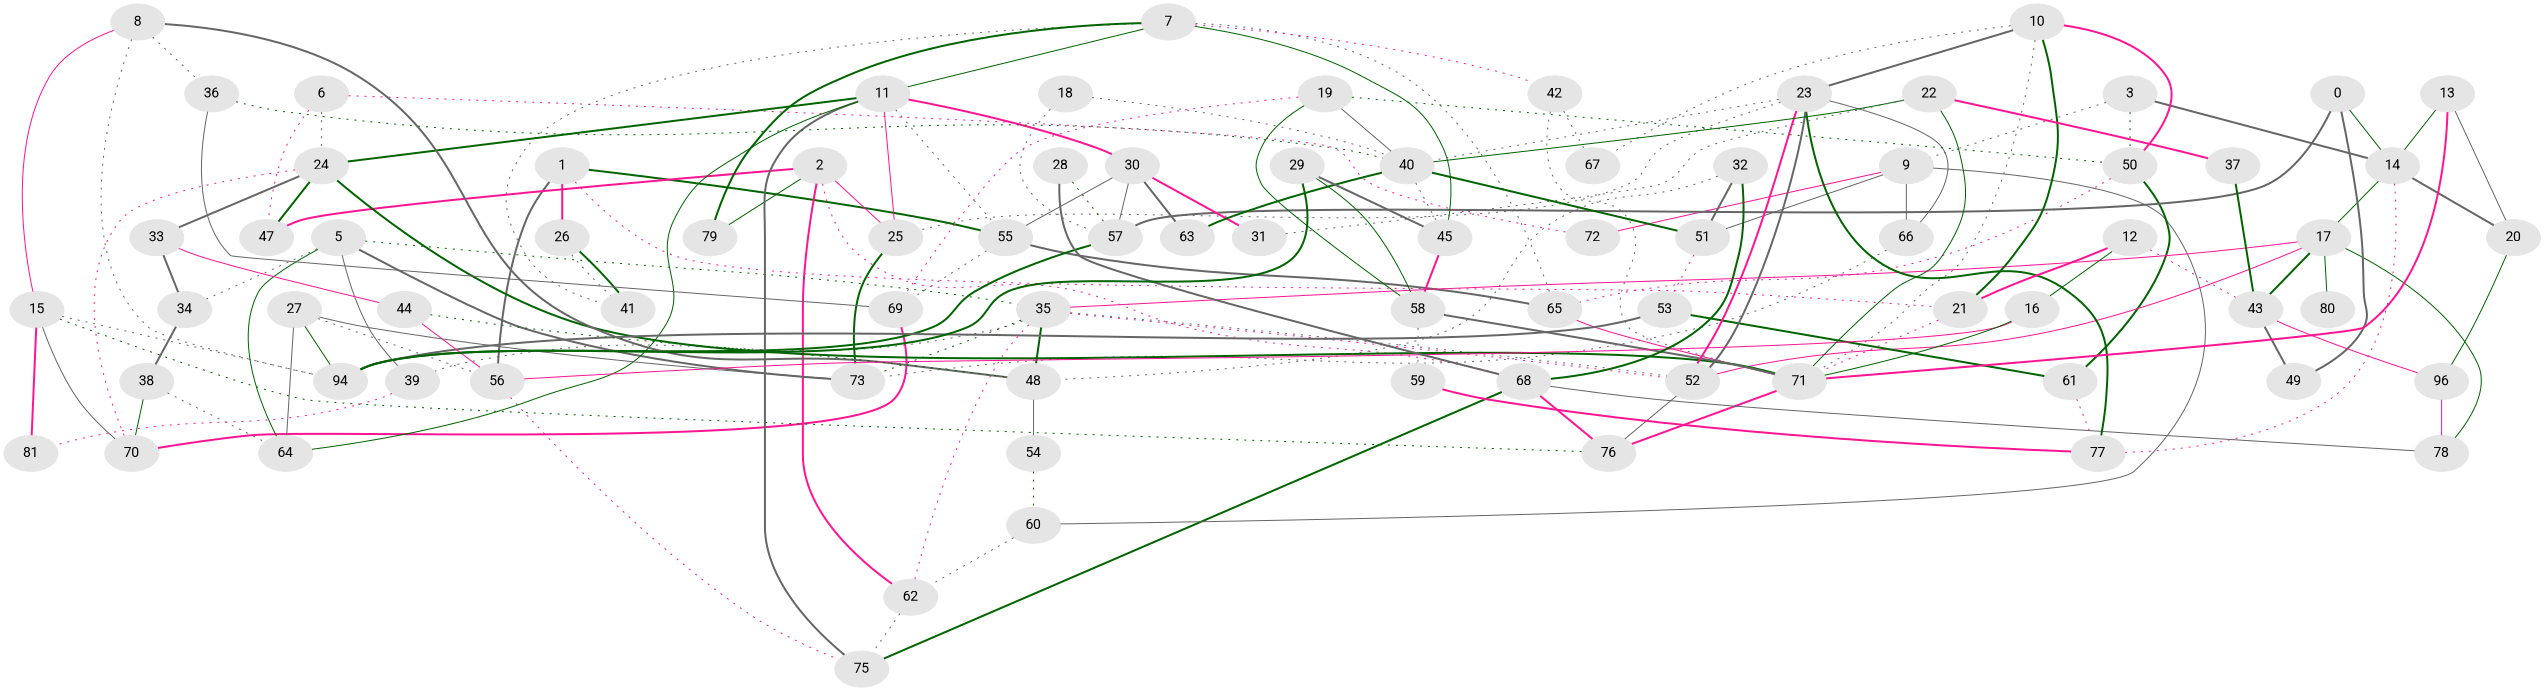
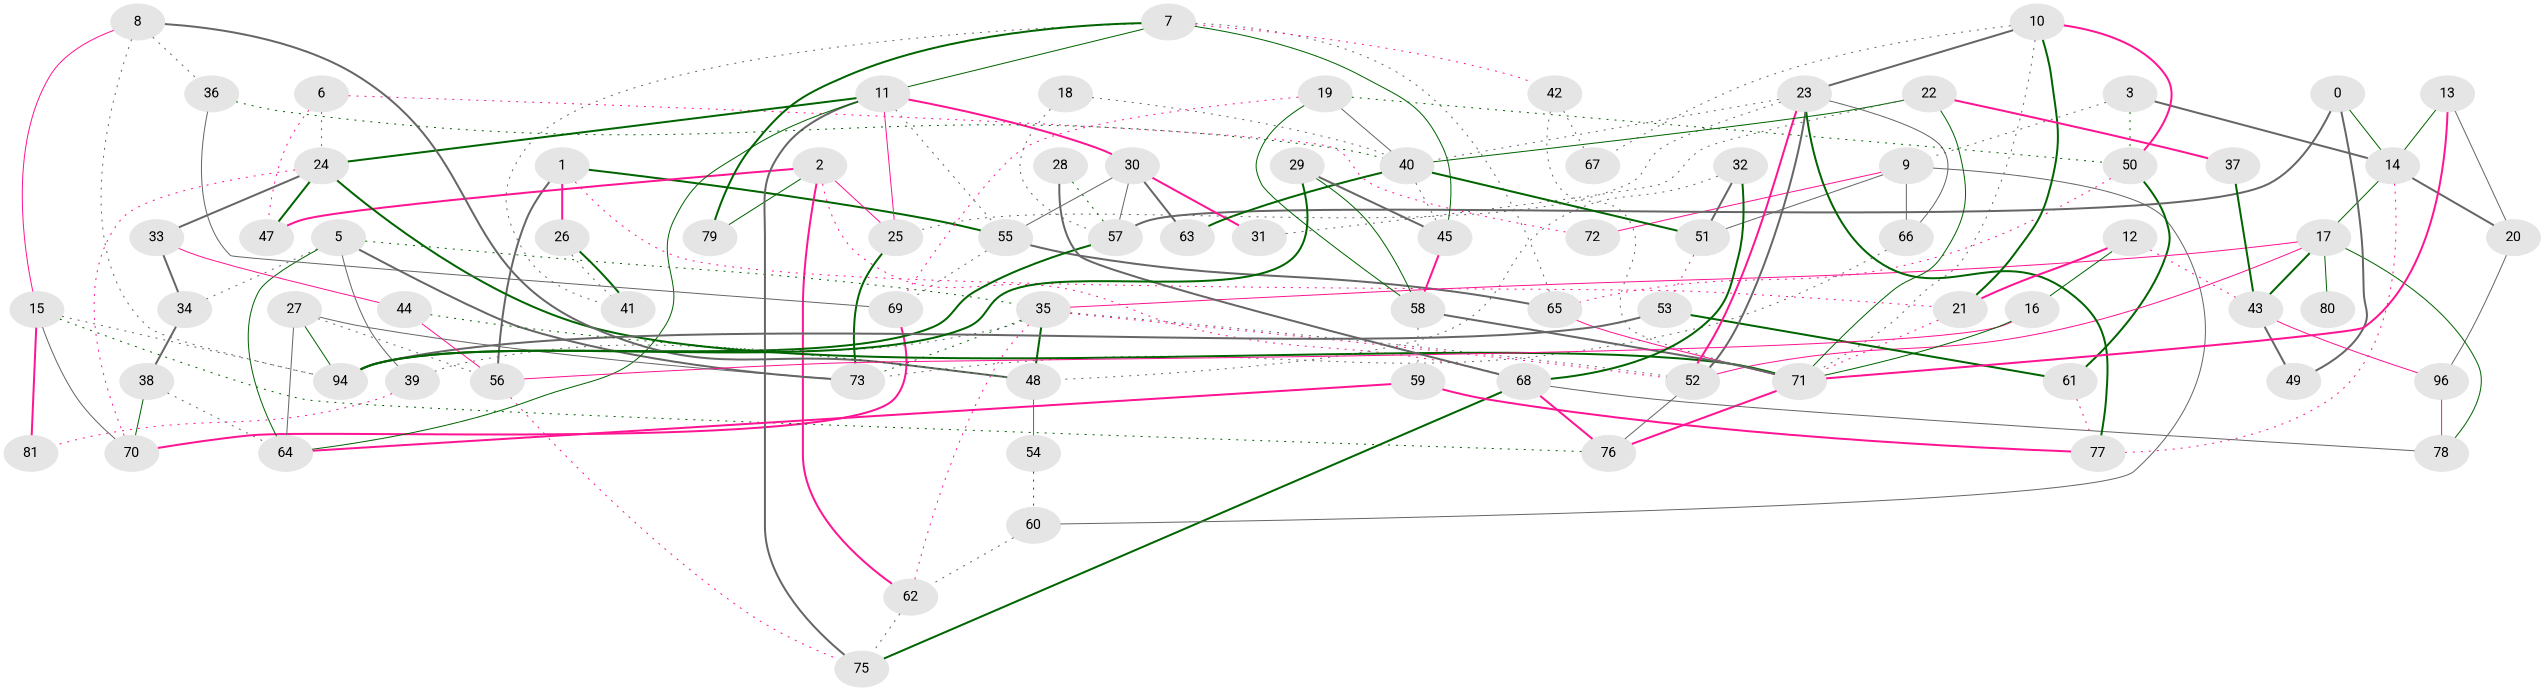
edge "20" -- "96": color darkgreen -> gray40
edge "59" -- "64": added
